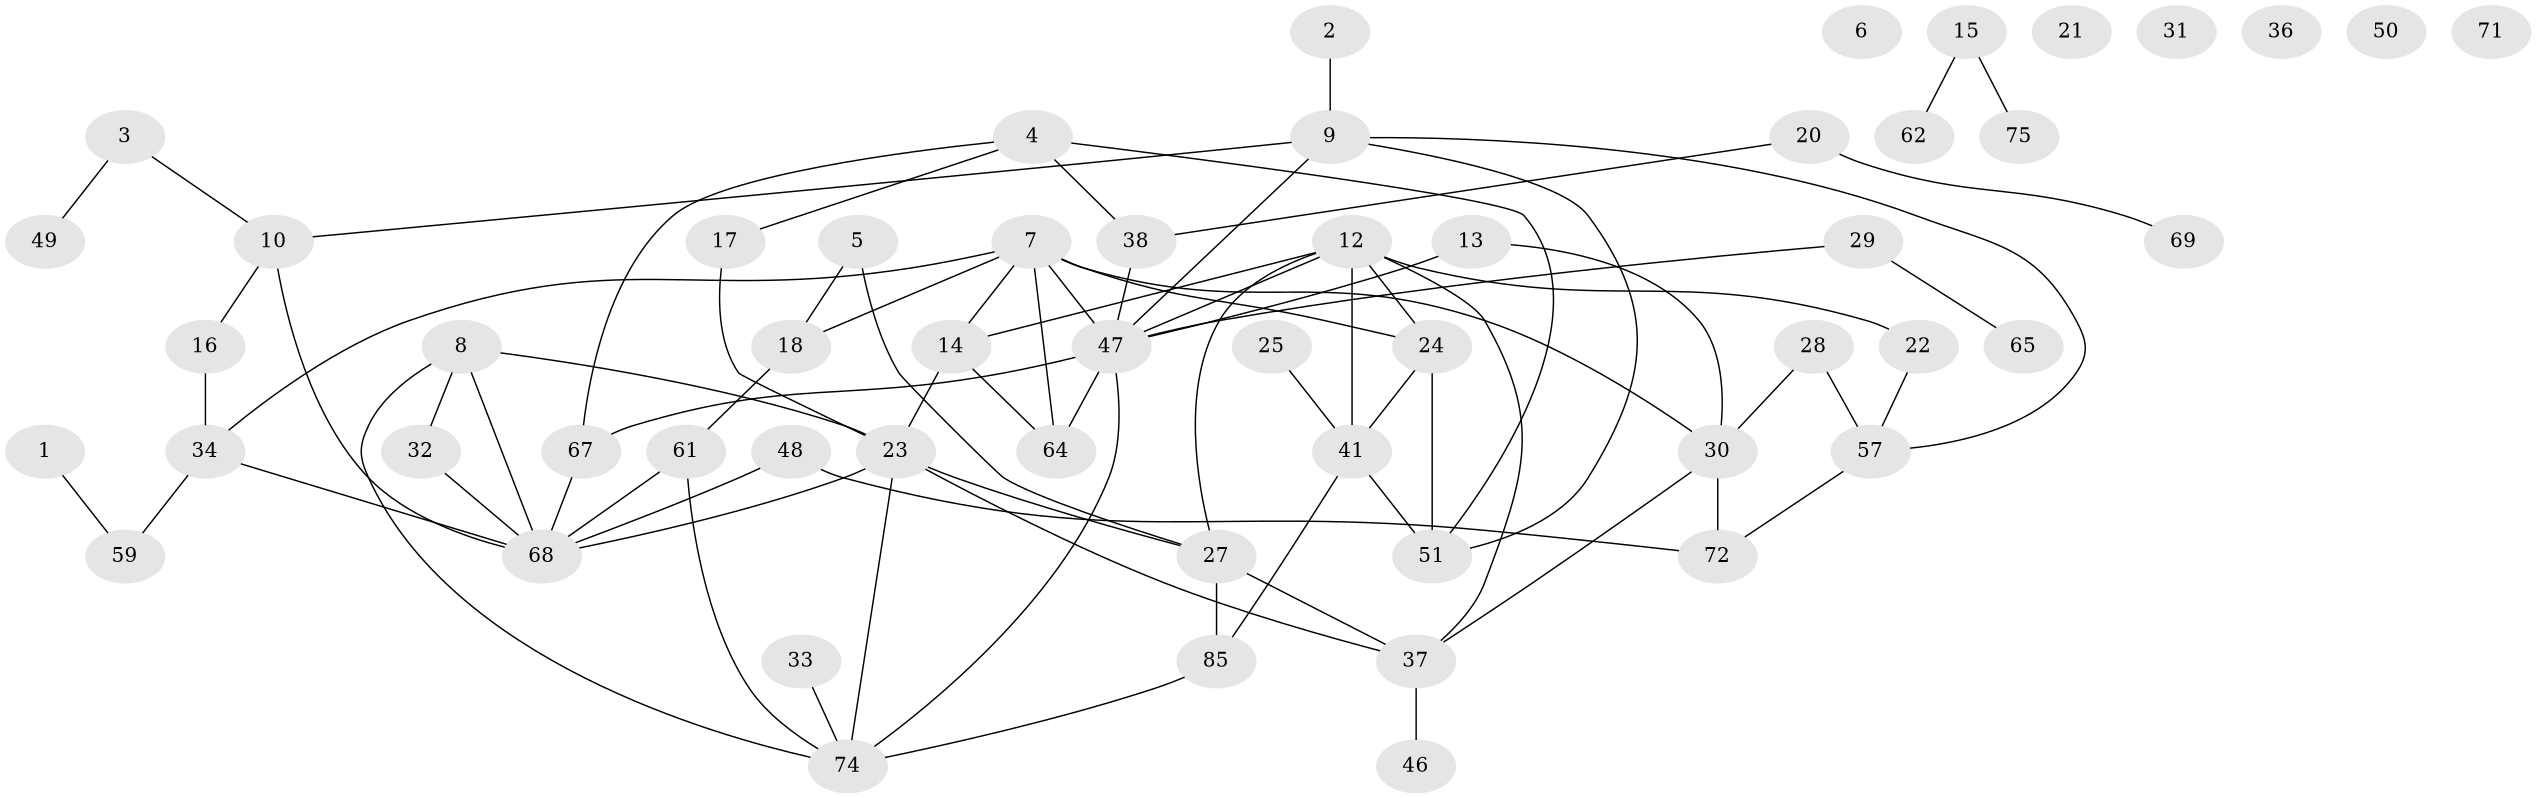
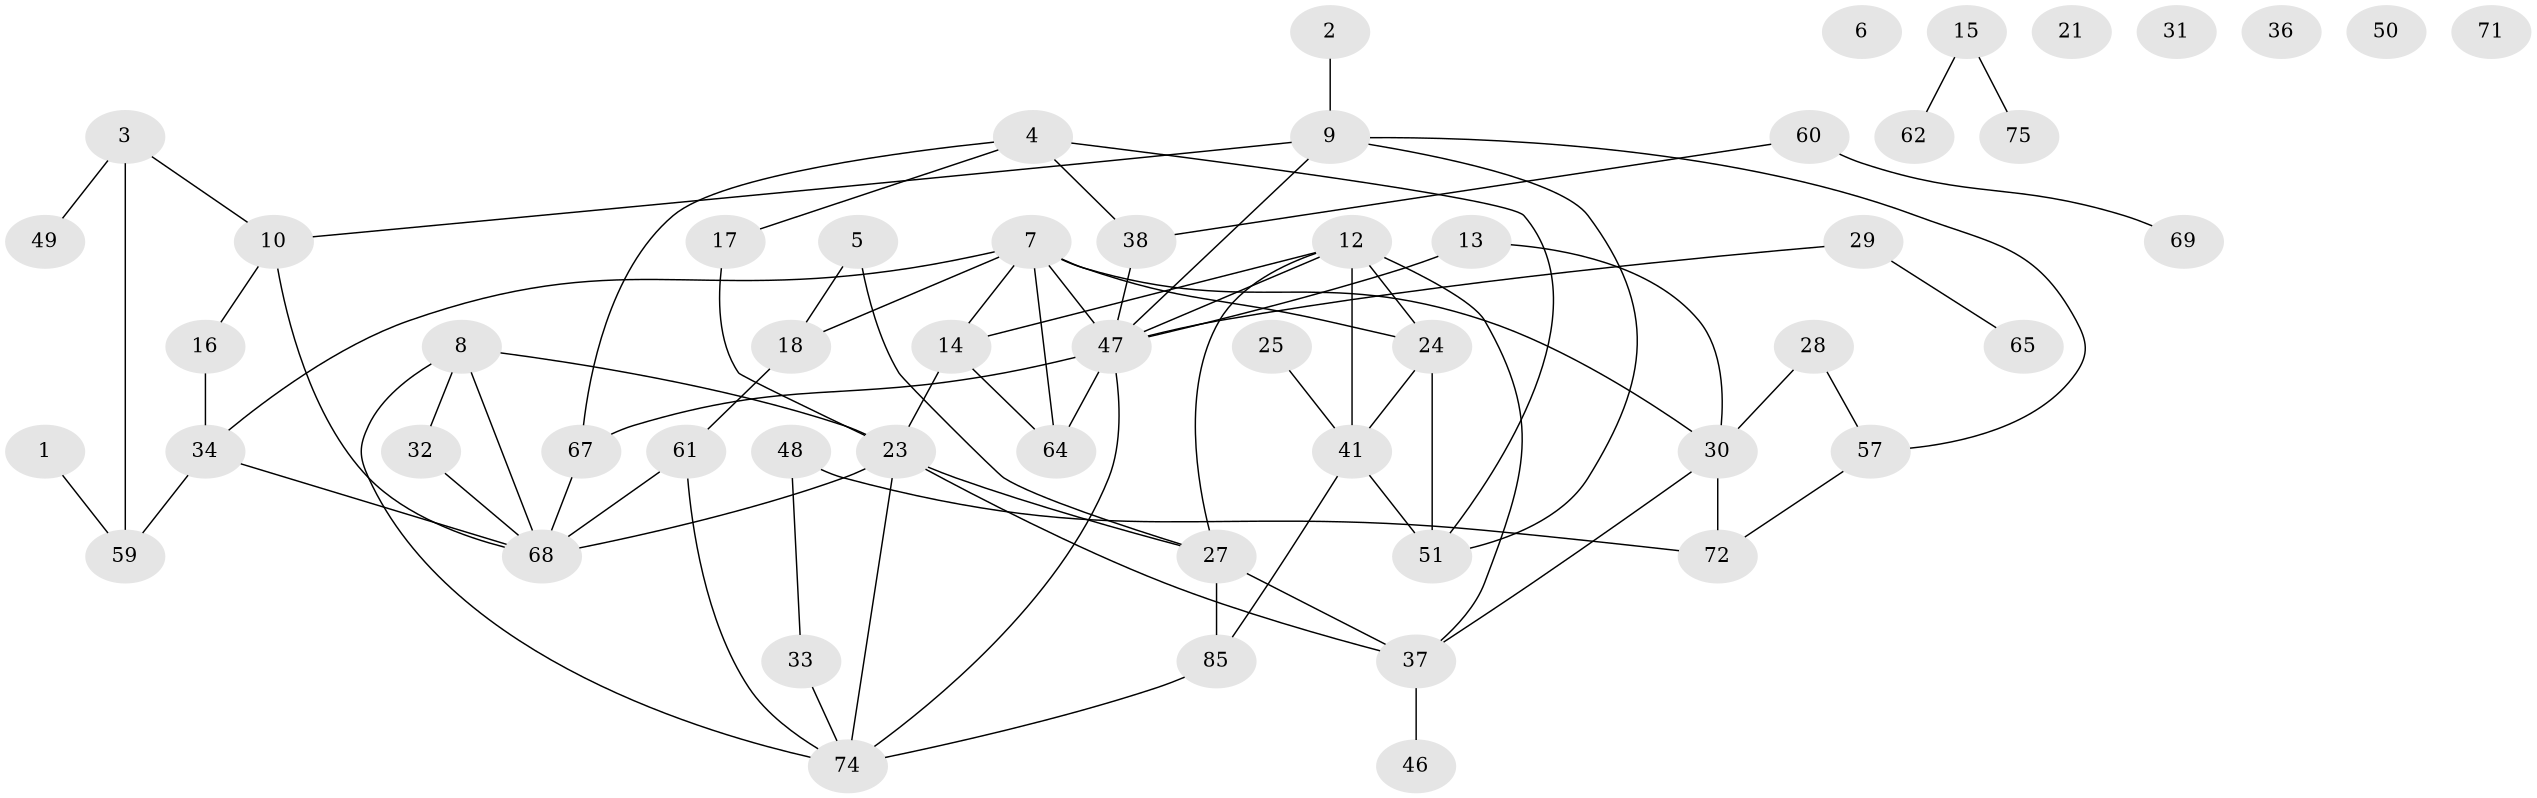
node "20": label "20" -> "60"
edge "3" -- "59": added
node "22": removed
edge "48" -- "68": now "48" -- "33"
